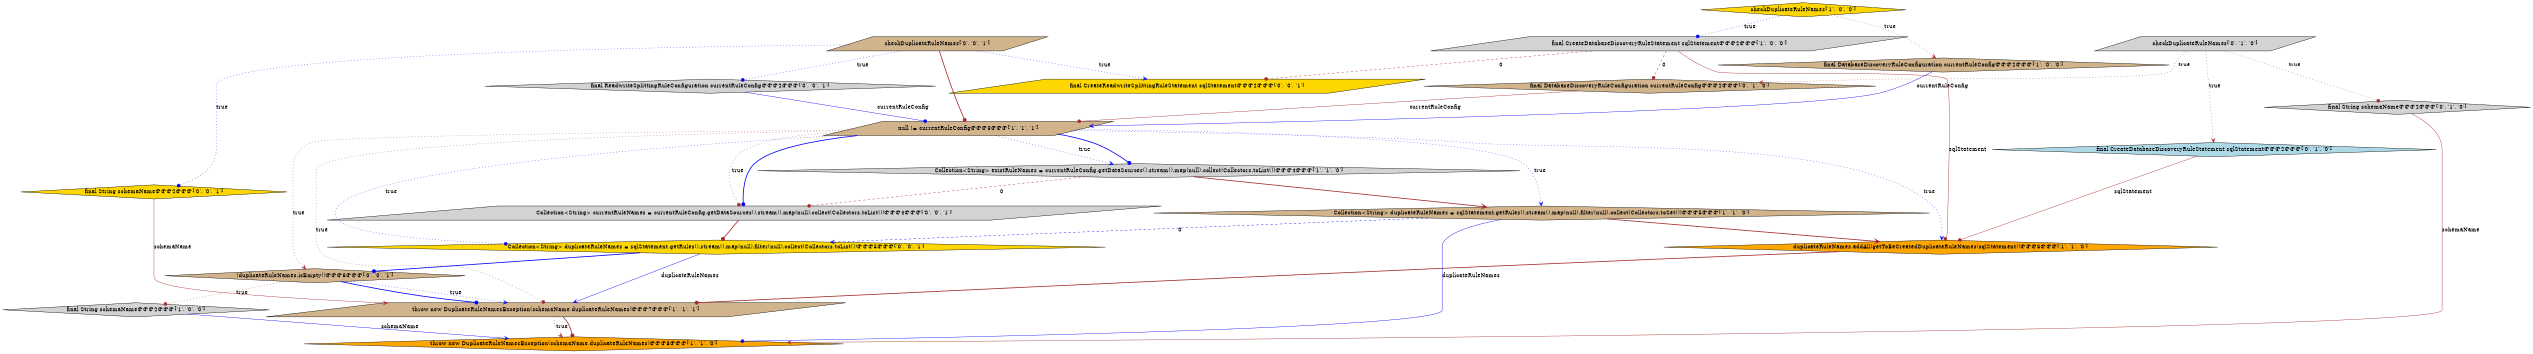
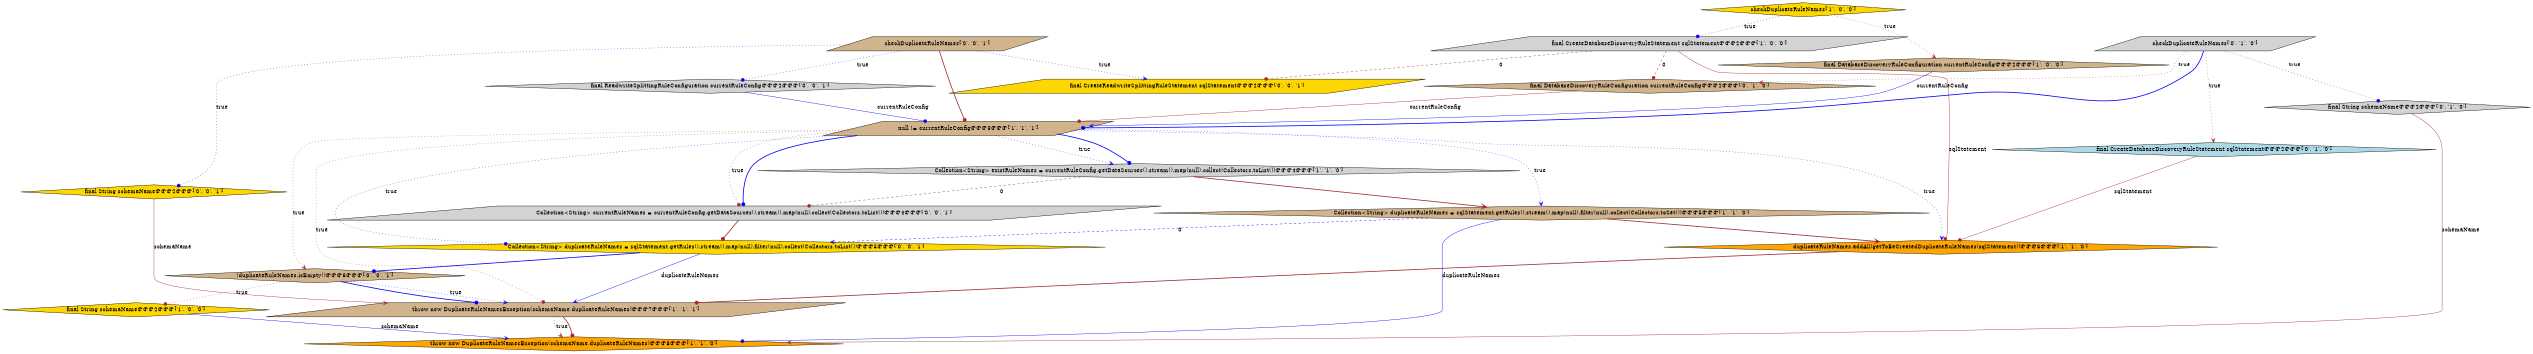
edge "checkDuplicateRuleNames['0', '1', '0']" -> "final String schemaName@@@2@@@['0', '1', '0']": color brown -> blue
edge "checkDuplicateRuleNames['0', '1', '0']" -> "null != currentRuleConfig@@@3@@@['1', '1', '1']": added
node "final String schemaName@@@2@@@['1', '0', '0']": fillcolor lightgrey -> gold
